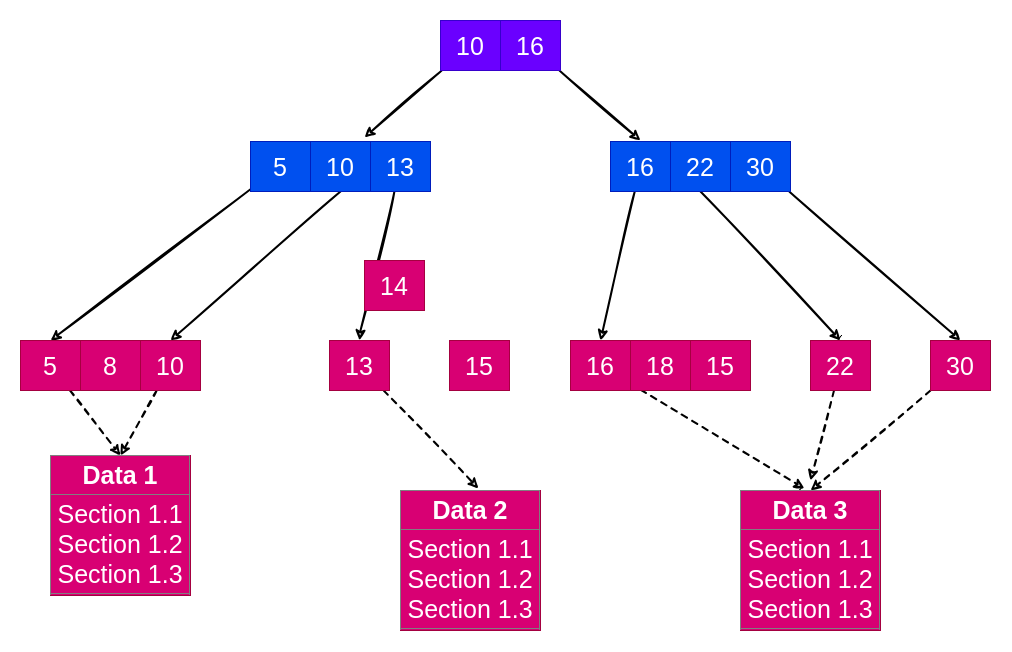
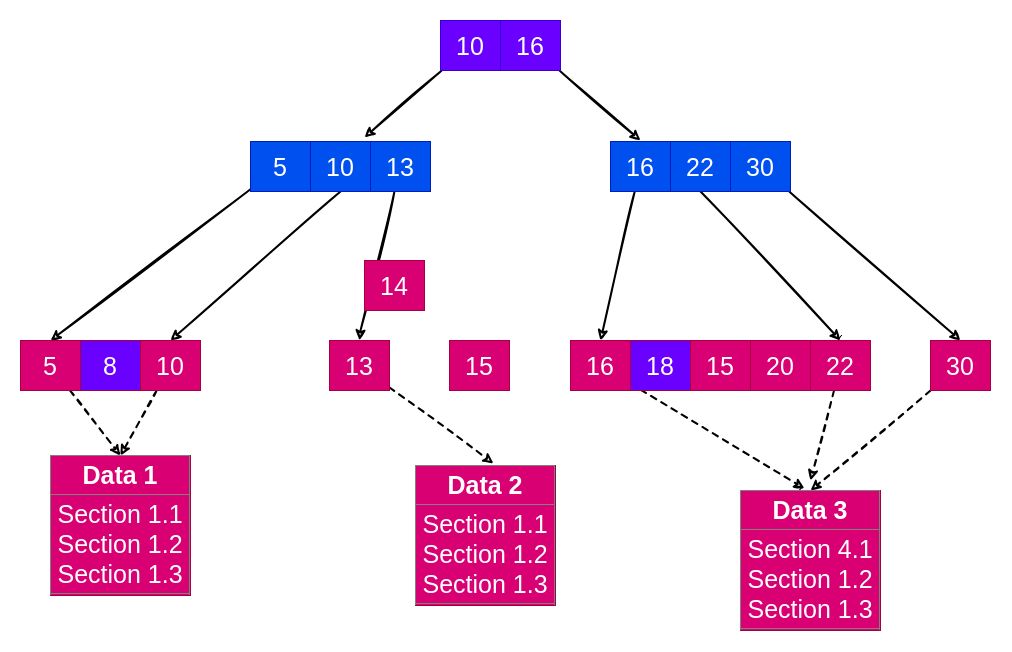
node "8": fillcolor #d80073 -> #6a00ff
node "18": fillcolor #d80073 -> #6a00ff
node "20": added
node "Data 2 Section 1.1 Section 1.2 Section 1.3 Section 2.1 Section 2.2 Section 2.3": moved (471, 561) -> (486, 536)
node "Data 3 Section 1.1 Section 1.2 Section 1.3 Section 2.1 Section 2.2 Section 2.3": label "Data 3 Section 1.1 Section 1.2 Section 1.3 Section 2.1 Section 2.2 Section 2.3" -> "Data 3 Section 4.1 Section 1.2 Section 1.3 Section 2.1 Section 2.2 Section 2.3"
